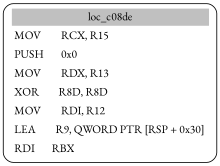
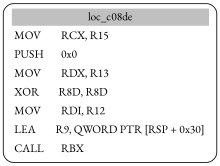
node "loc_c08de": text "RDI       RBX" -> "CALL       RBX"
